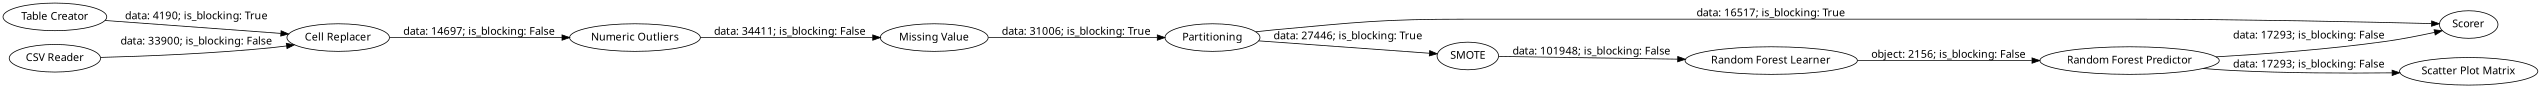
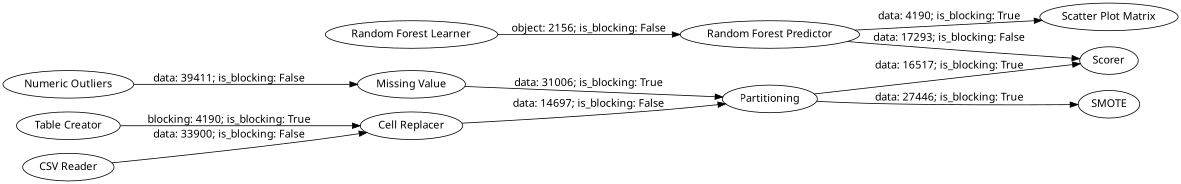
edge "Table Creator" -> "Cell Replacer": label "data: 4190; is_blocking: True" -> "blocking: 4190; is_blocking: True"
edge "Numeric Outliers" -> "Missing Value": label "data: 34411; is_blocking: False" -> "data: 39411; is_blocking: False"
edge "Cell Replacer" -> "Numeric Outliers": now "Cell Replacer" -> "Partitioning"
edge "SMOTE" -> "Random Forest Learner": removed, label "data: 101948; is_blocking: False"
edge "Random Forest Predictor" -> "Scatter Plot Matrix": label "data: 17293; is_blocking: False" -> "data: 4190; is_blocking: True"
